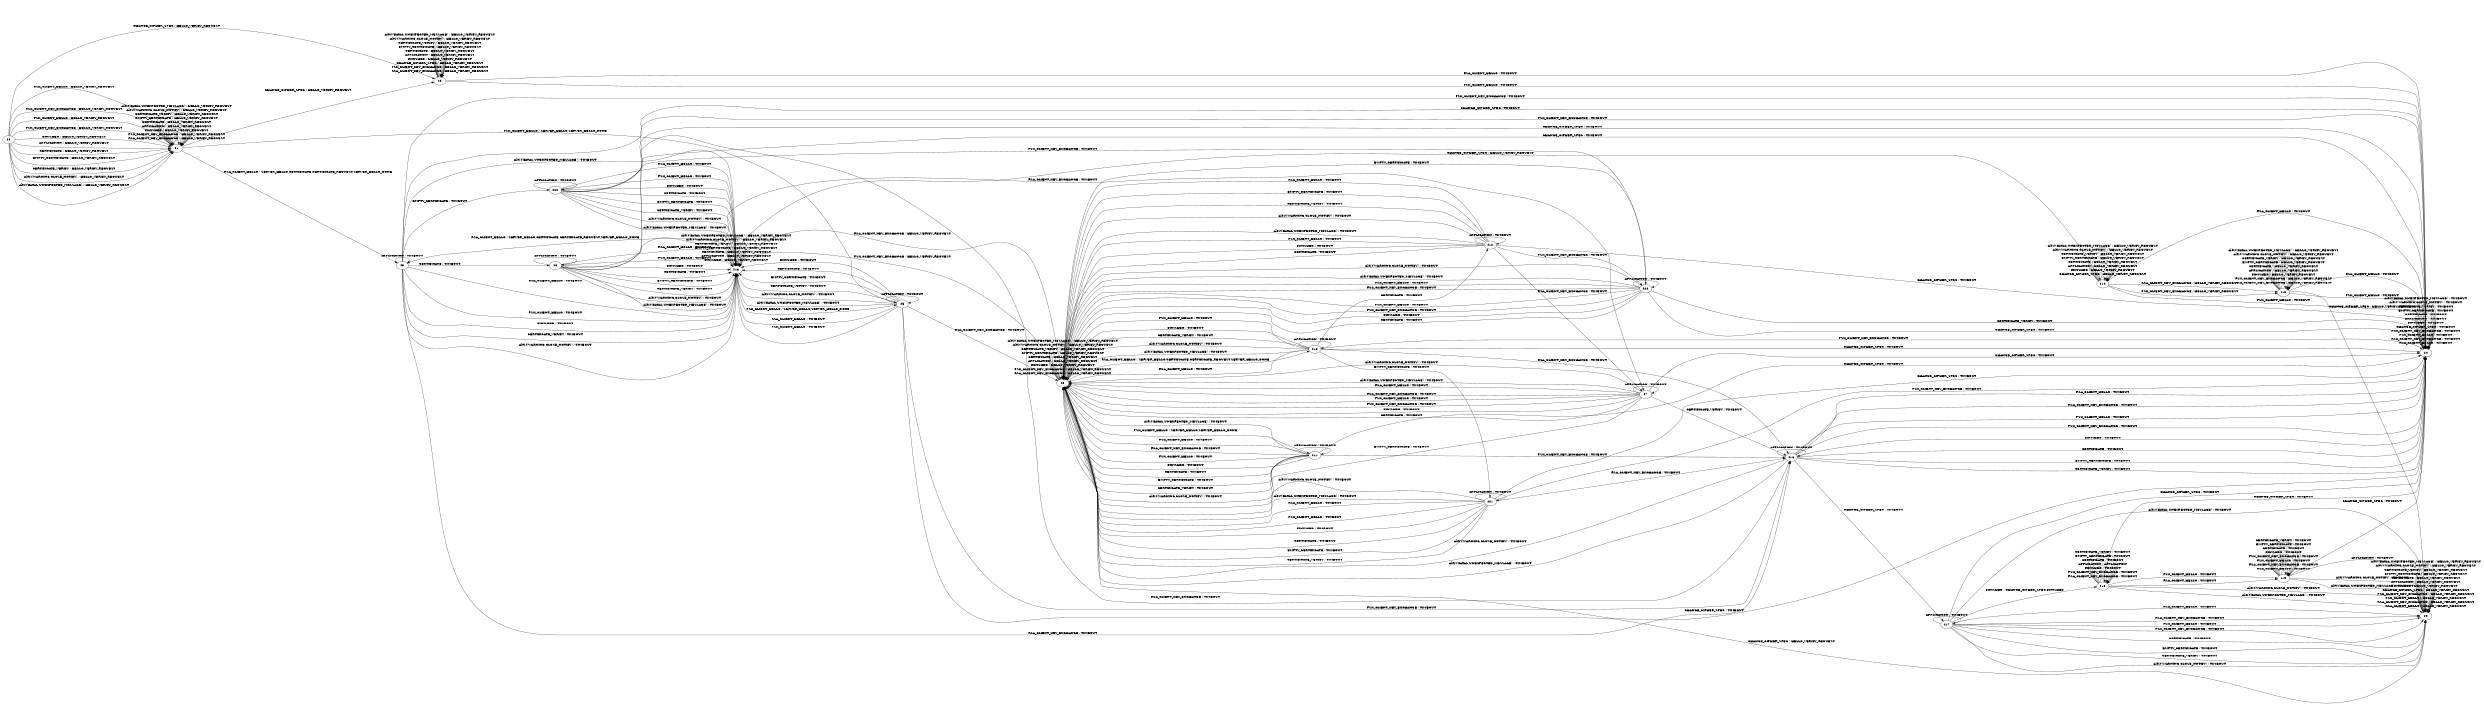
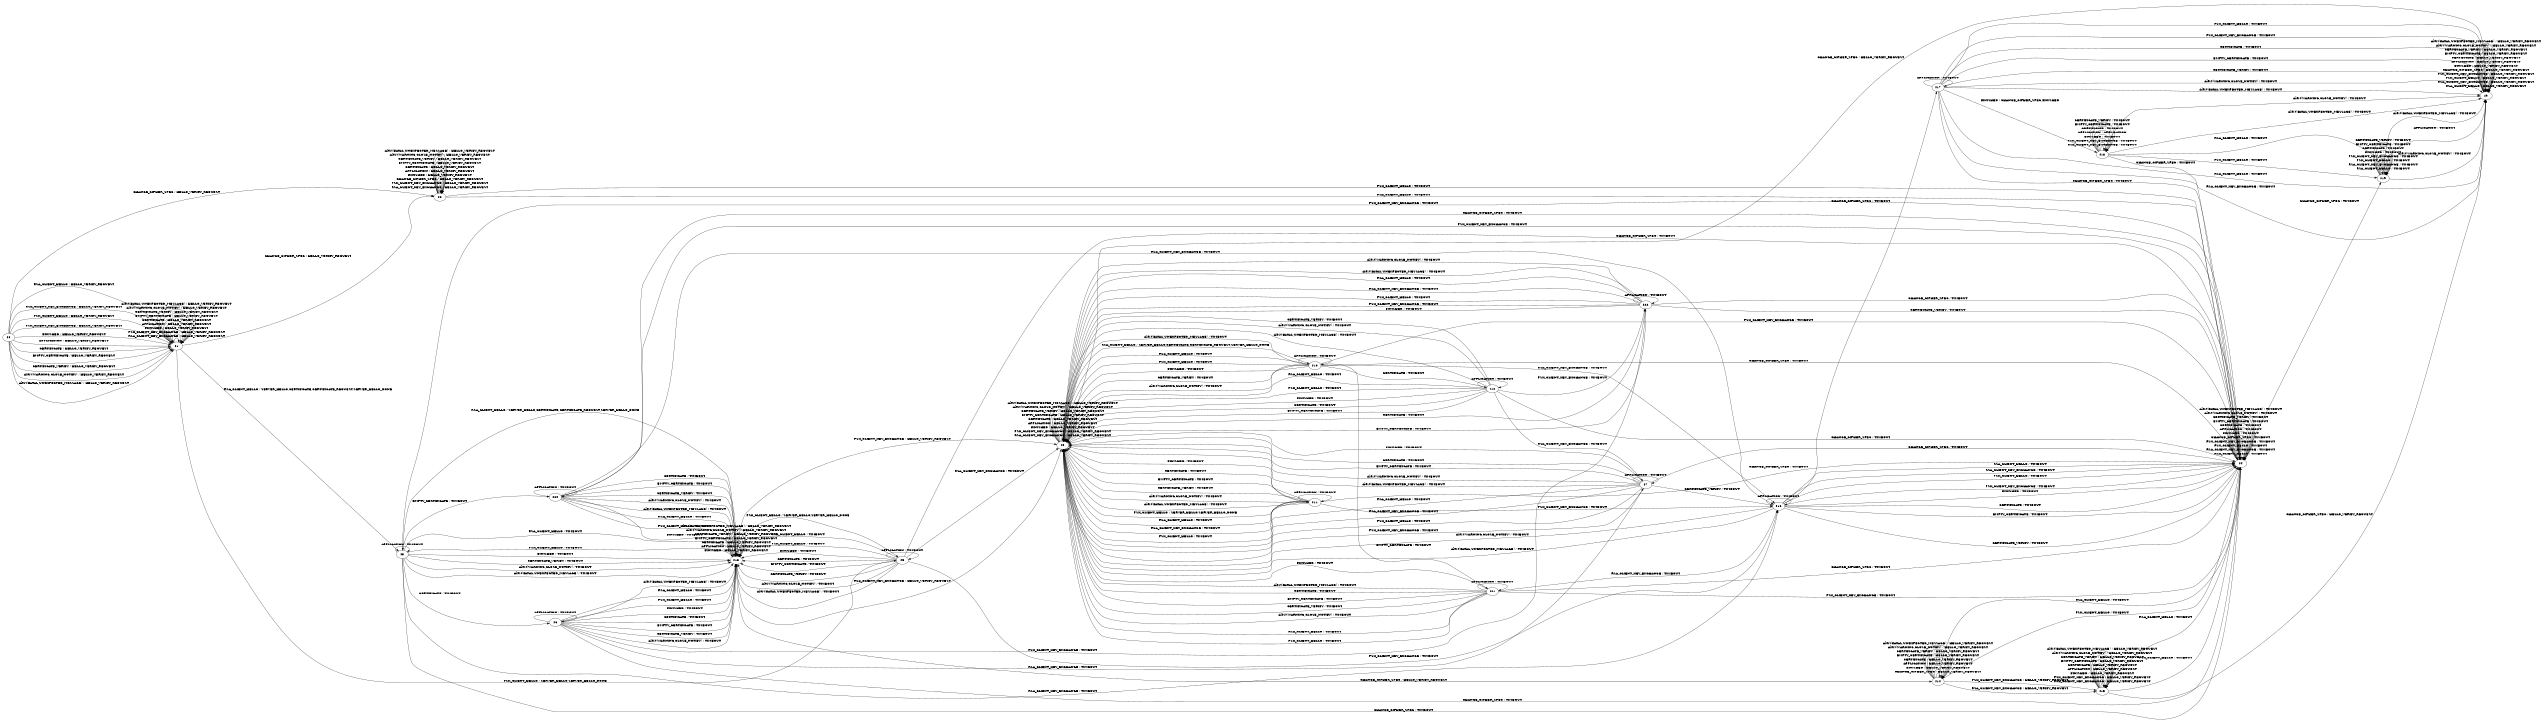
edge "s19" -> "s4": reversed
